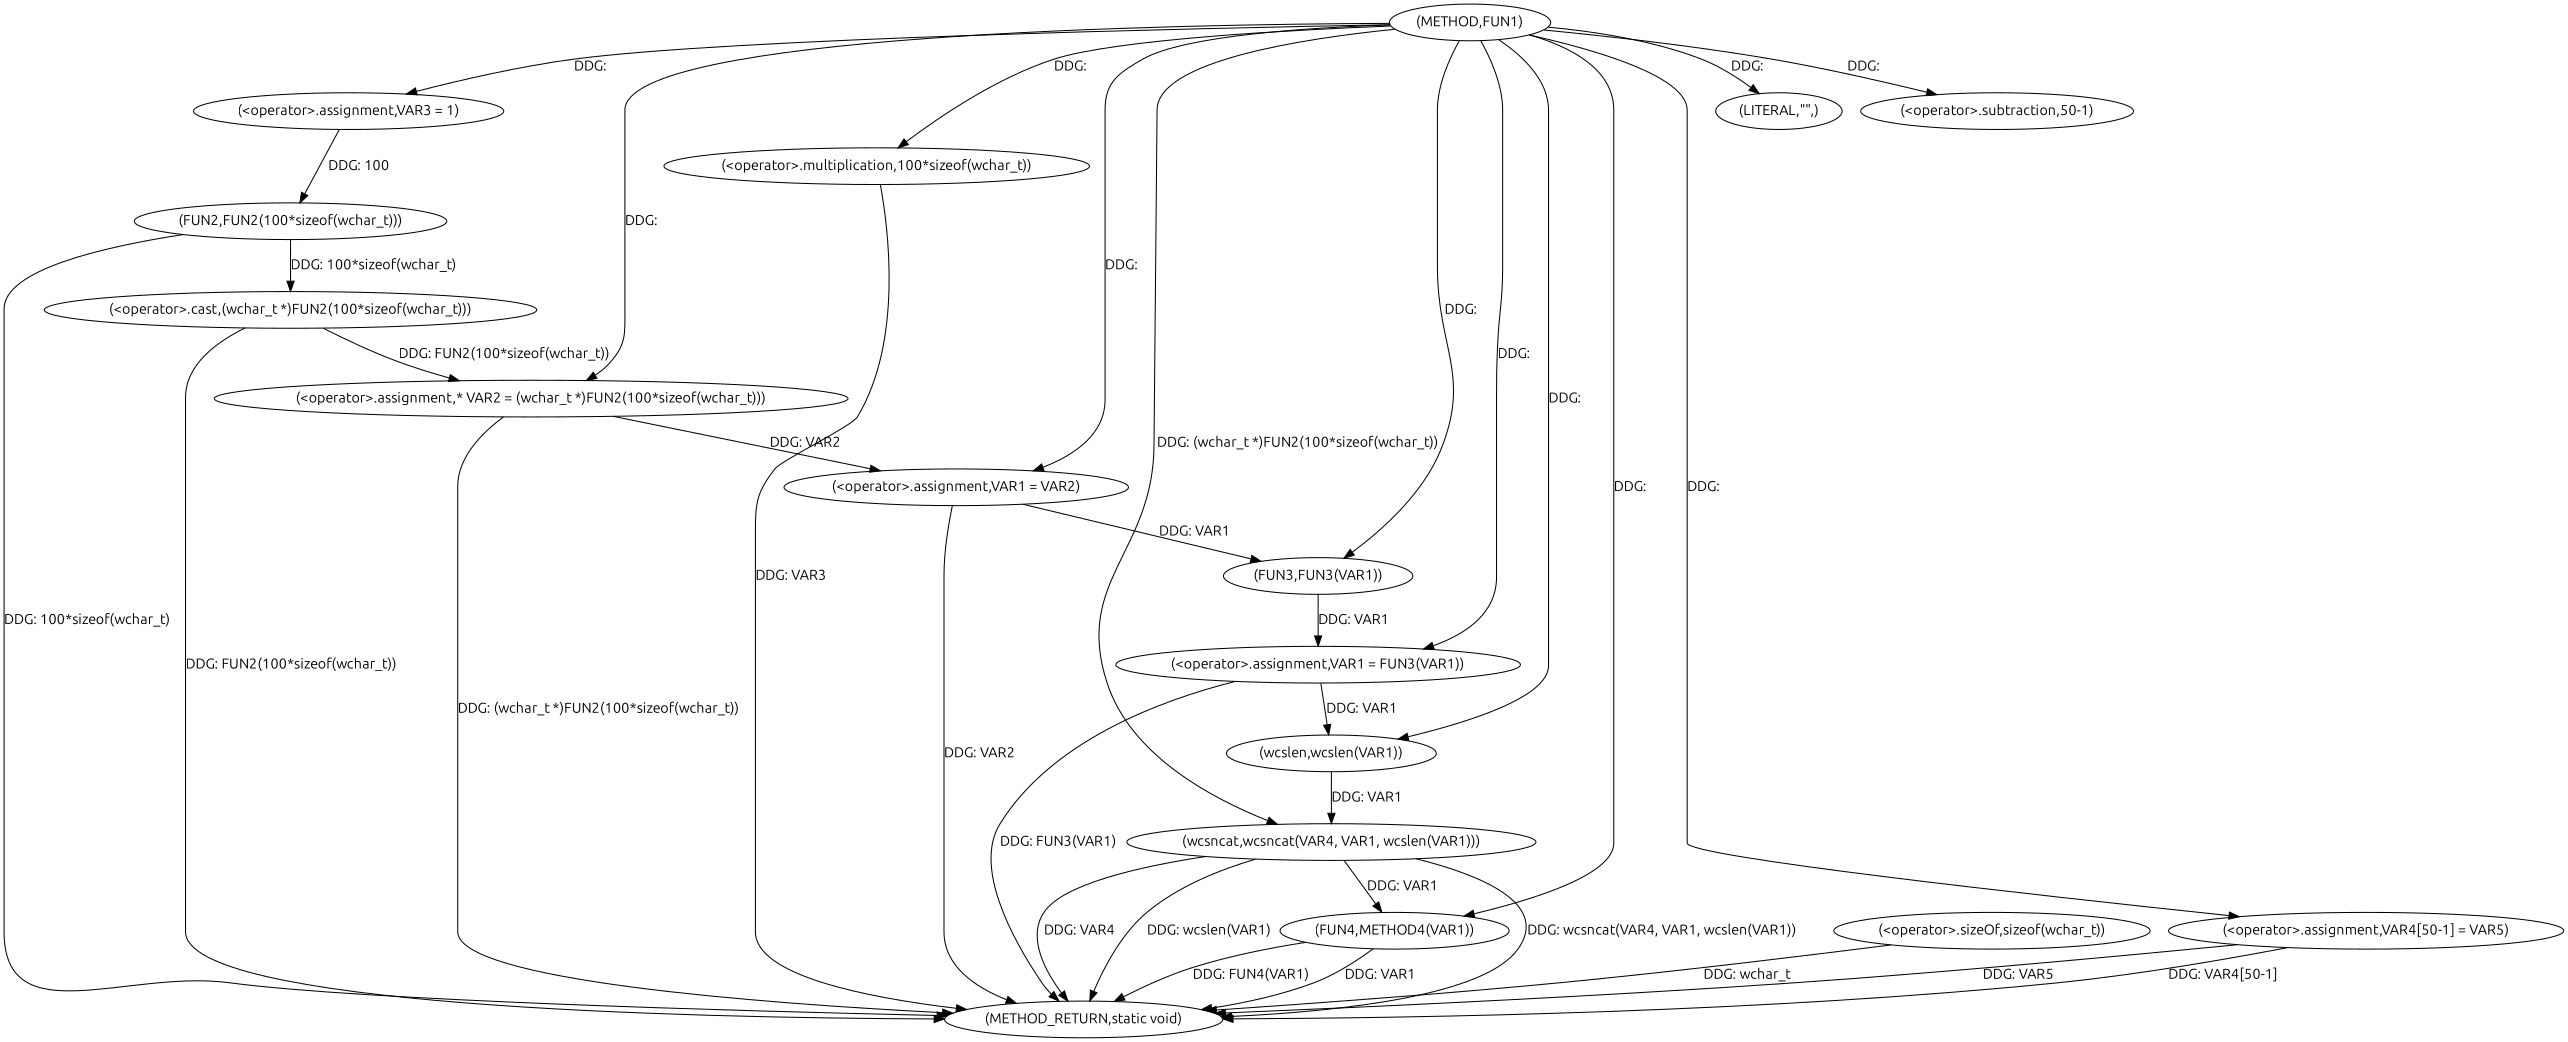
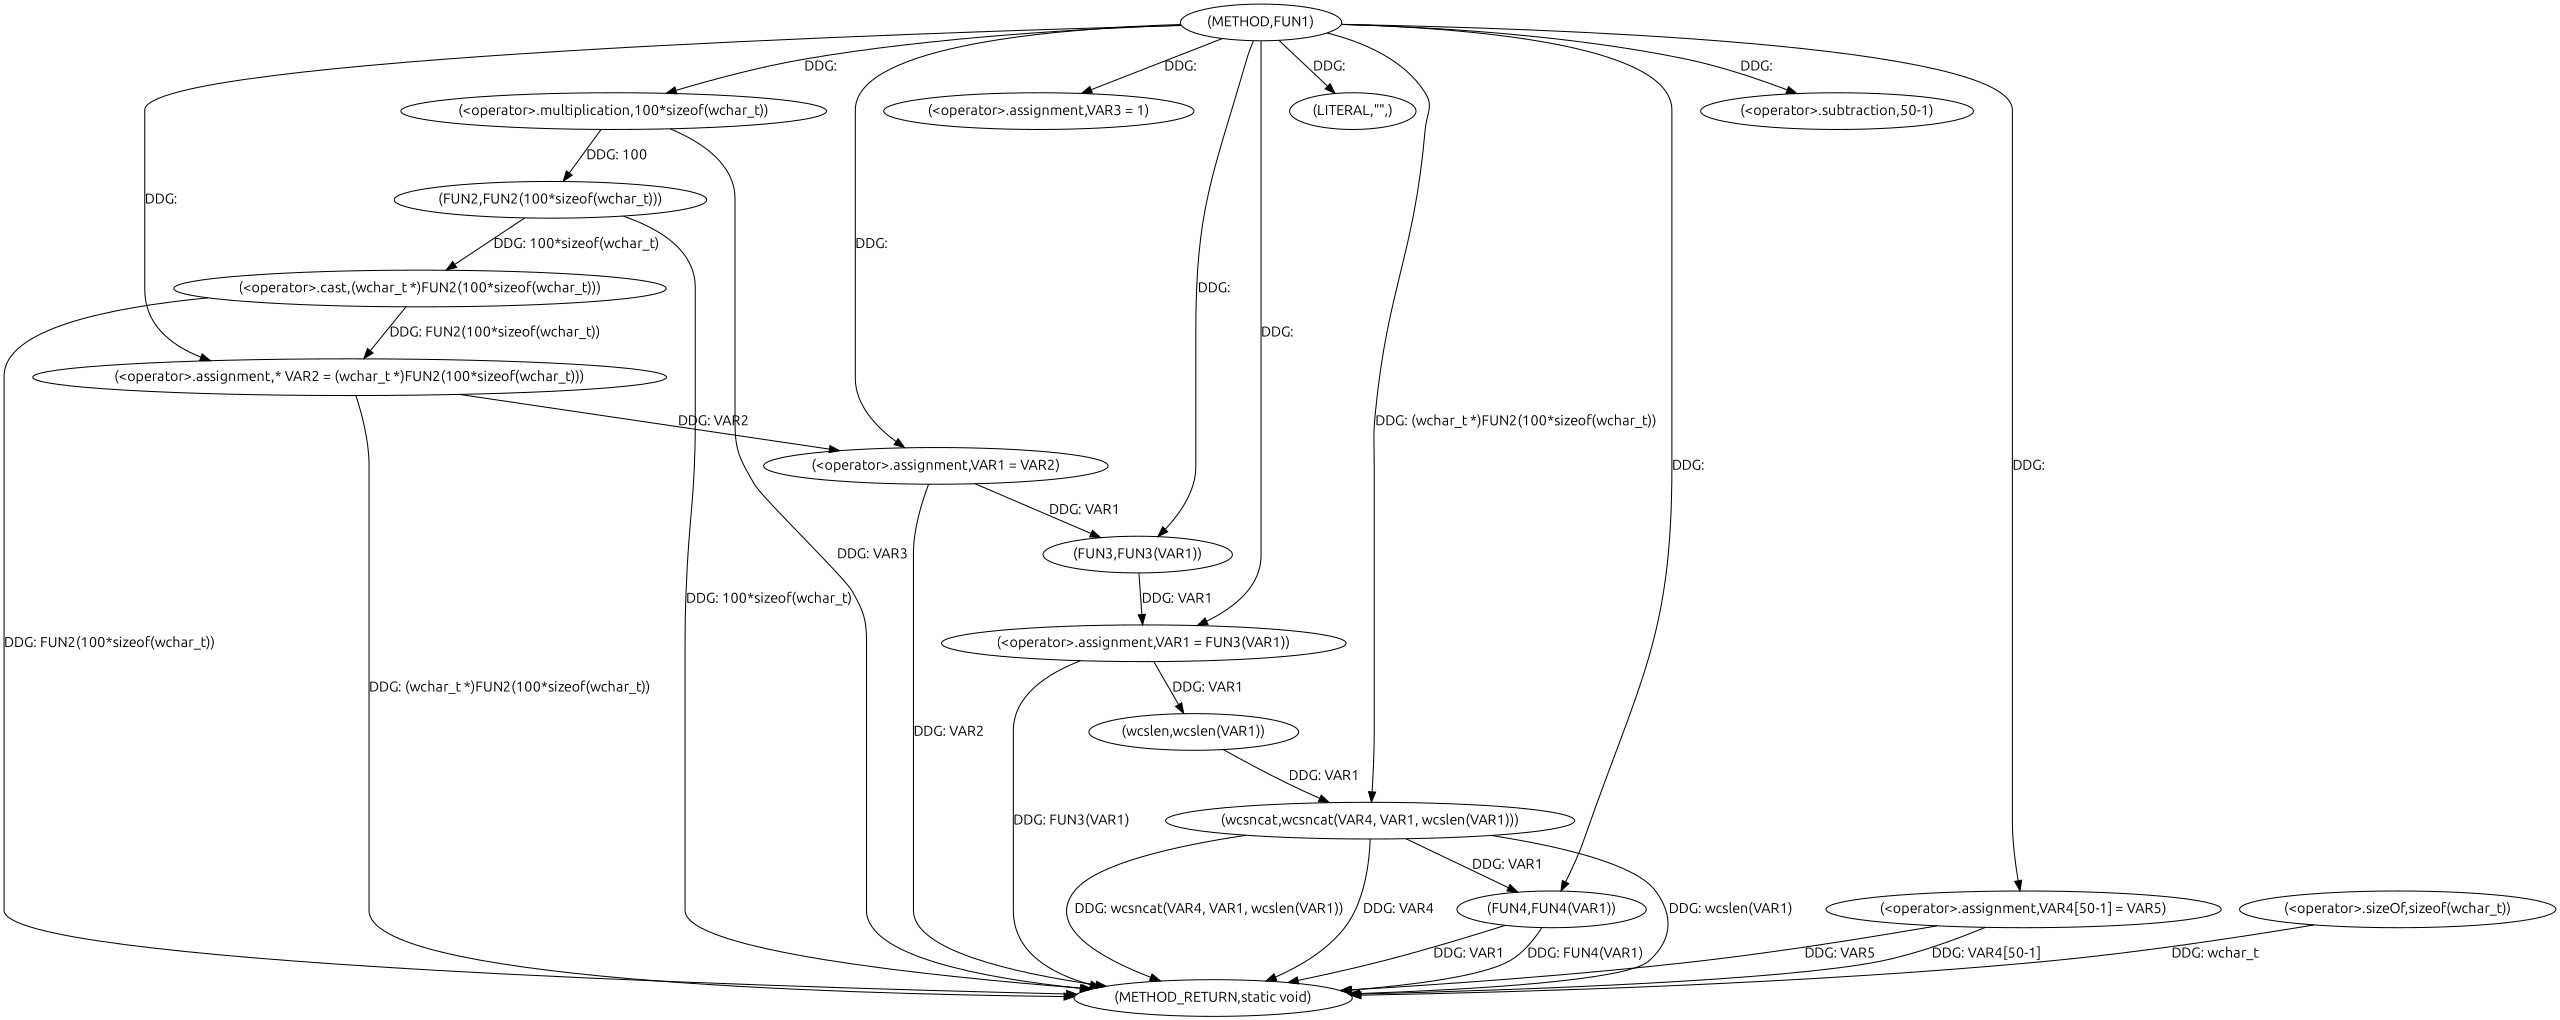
edge "(<operator>.assignment,VAR3 = 1)" -> "(FUN2,FUN2(100*sizeof(wchar_t)))": now "(<operator>.multiplication,100*sizeof(wchar_t))" -> "(FUN2,FUN2(100*sizeof(wchar_t)))"
edge "(METHOD,FUN1)" -> "(wcslen,wcslen(VAR1))": removed, label "DDG:"
node "(FUN4,METHOD4(VAR1))": label "(FUN4,METHOD4(VAR1))" -> "(FUN4,FUN4(VAR1))"
